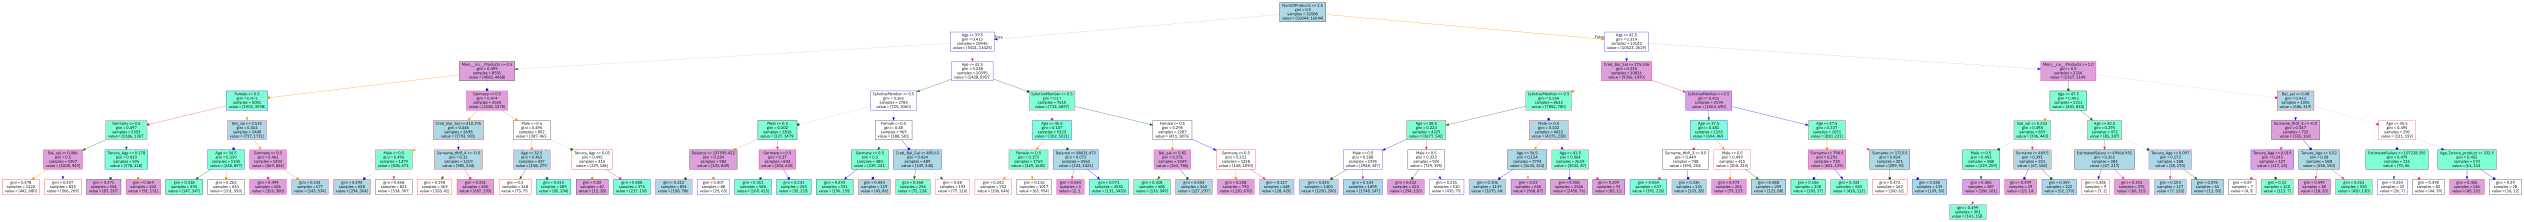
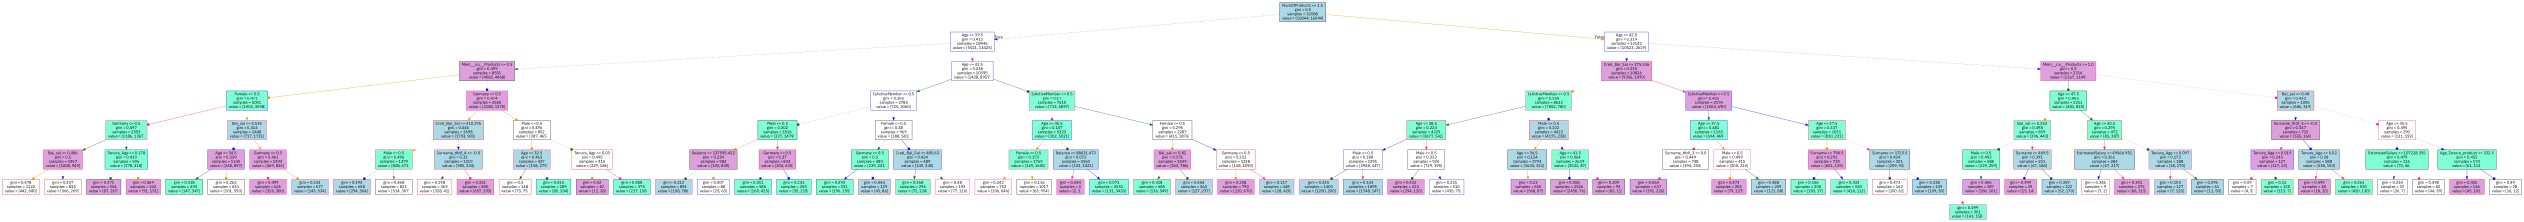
node "Age <= 34.5 gini = 0.339 samples = 1145 value = [248, 897]": fillcolor aquamarine -> plum
edge "Male <= 0.5 gini = 0.496 samples = 1479 value = [808, 671]" -> "gini = 0.468 samples = 821 value = [514, 307]": style dotted -> solid
edge "Age <= 36.5 gini = 0.154 samples = 1794 value = [1643, 151]" -> "gini = 0.23 samples = 655 value = [568, 87]": style dotted -> solid
node "gini = 0.106 samples = 1139 value = [1075, 64]": removed
node "gini = 0.464 samples = 617 value = [391, 226]": fillcolor aquamarine -> plum
node "gini = 0.336 samples = 131 value = [103, 28]": removed
edge "gini = 0.456 samples = 287 value = [186, 101]" -> "gini = 0.499 samples = 301 value = [143, 158]": now "Male <= 0.5 gini = 0.493 samples = 588 value = [329, 259]" -> "gini = 0.499 samples = 301 value = [143, 158]"
